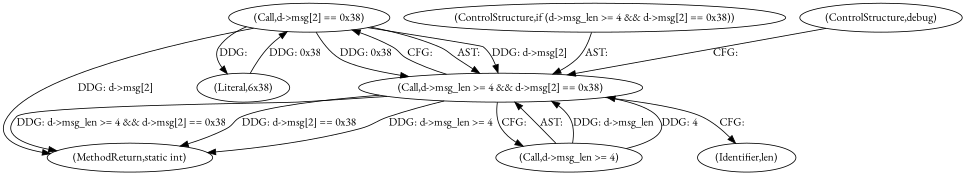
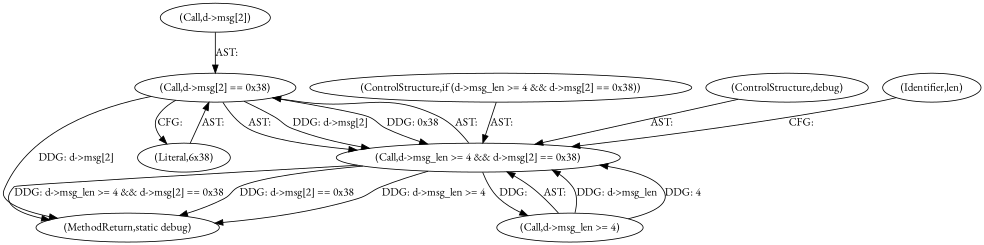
node "(Call,d->msg[2])": added
edge "(Call,d->msg[2] == 0x38)" -> "(Literal,6x38)": label "DDG: " -> "CFG: "
edge "(Literal,6x38)" -> "(Call,d->msg[2] == 0x38)": label "DDG: 0x38" -> "AST: "
edge "(Call,d->msg_len >= 4 && d->msg[2] == 0x38)" -> "(Call,d->msg[2] == 0x38)": label "CFG: " -> "AST: "
edge "(ControlStructure,debug)" -> "(Call,d->msg_len >= 4 && d->msg[2] == 0x38)": label "CFG: " -> "AST: "
edge "(Call,d->msg_len >= 4 && d->msg[2] == 0x38)" -> "(Identifier,len)": reversed
edge "(Call,d->msg_len >= 4 && d->msg[2] == 0x38)" -> "(Call,d->msg_len >= 4)": label "CFG: " -> "DDG: "
node "(MethodReturn,static int)": label "(MethodReturn,static int)" -> "(MethodReturn,static debug)"
